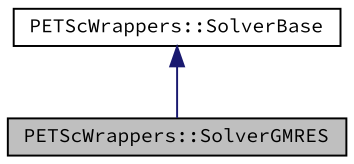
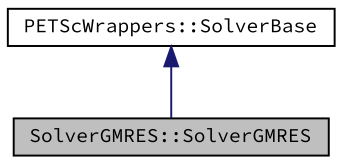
node "PETScWrappers::SolverGMRES": label "PETScWrappers::SolverGMRES" -> "SolverGMRES::SolverGMRES"
